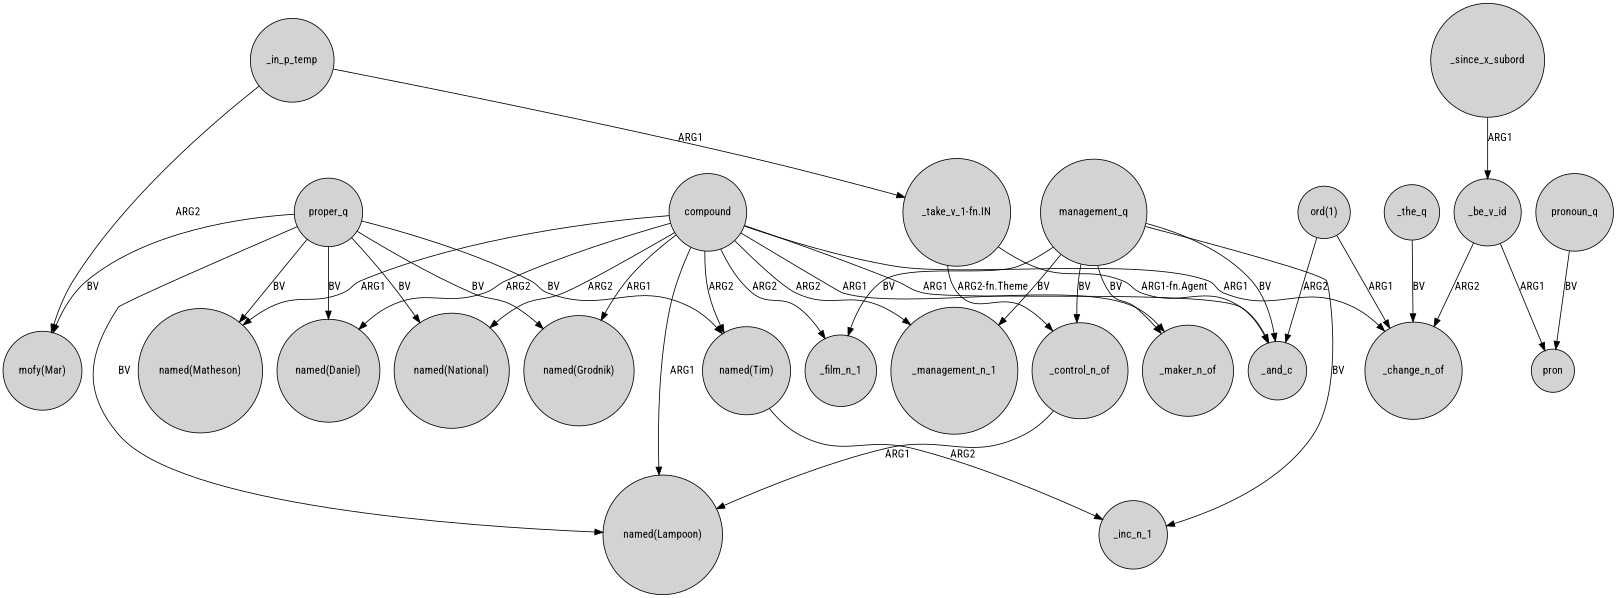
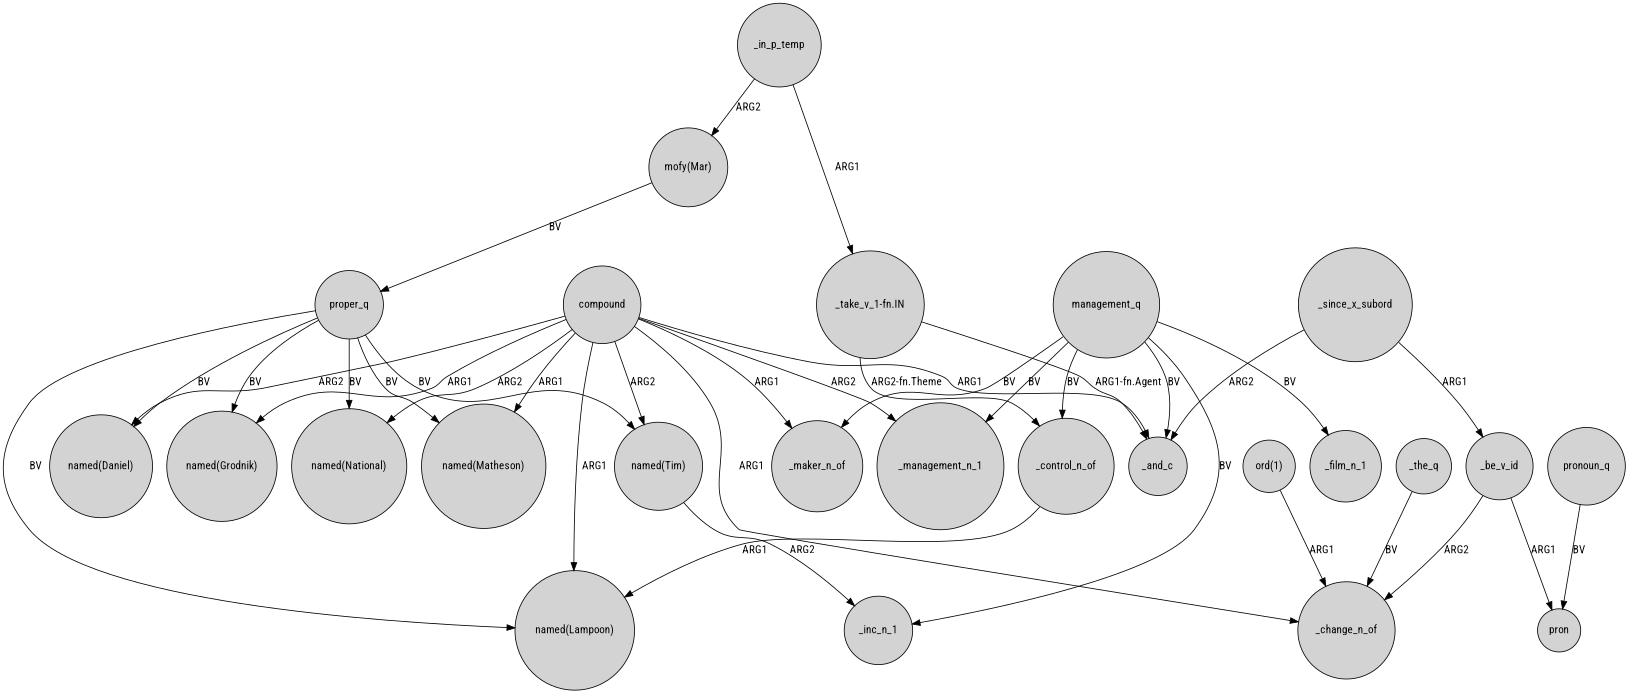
edge "proper_q" -> "mofy(Mar)": reversed
edge "ord(1)" -> "_and_c": now "_since_x_subord" -> "_and_c"
edge "compound" -> "_film_n_1": removed, label "ARG2"
